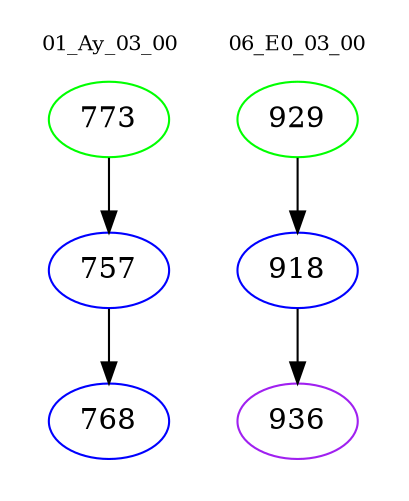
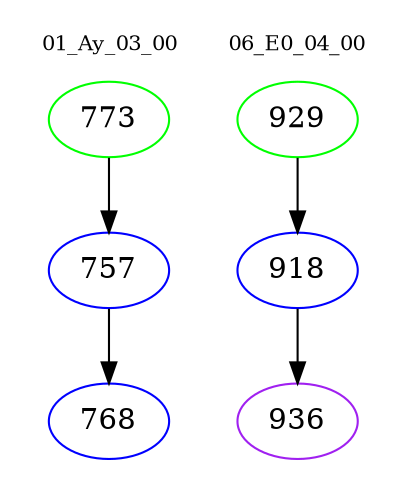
cluster "06_E0_03_00": label "06_E0_03_00" -> "06_E0_04_00"
